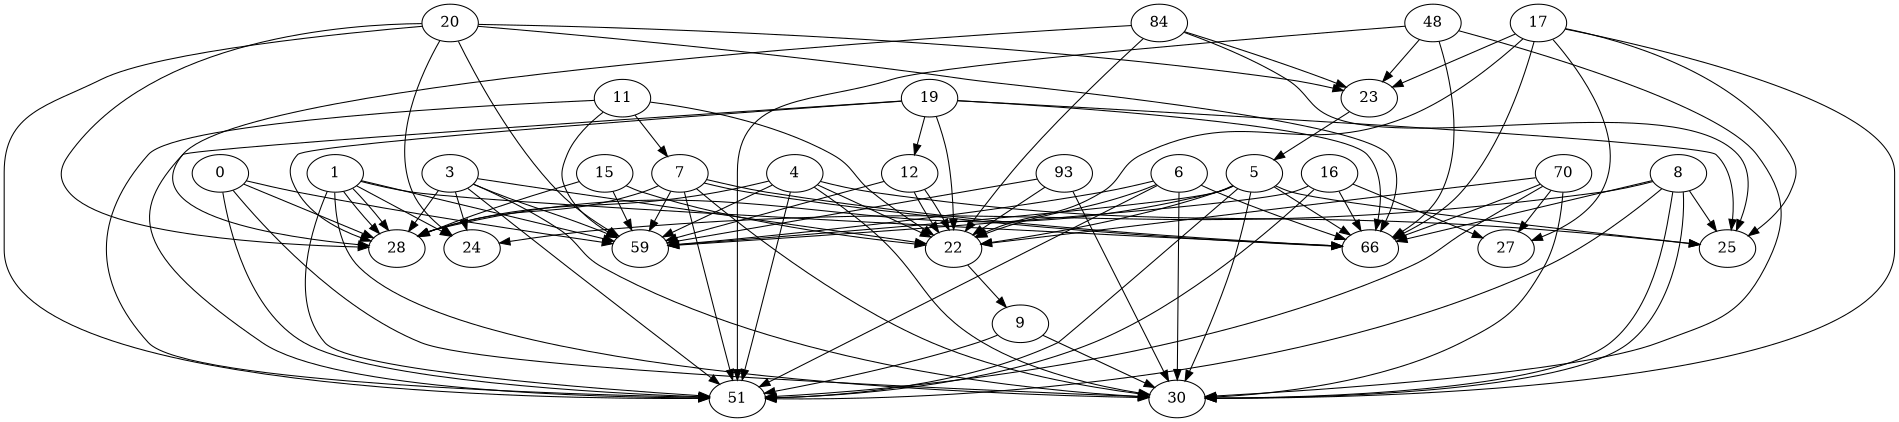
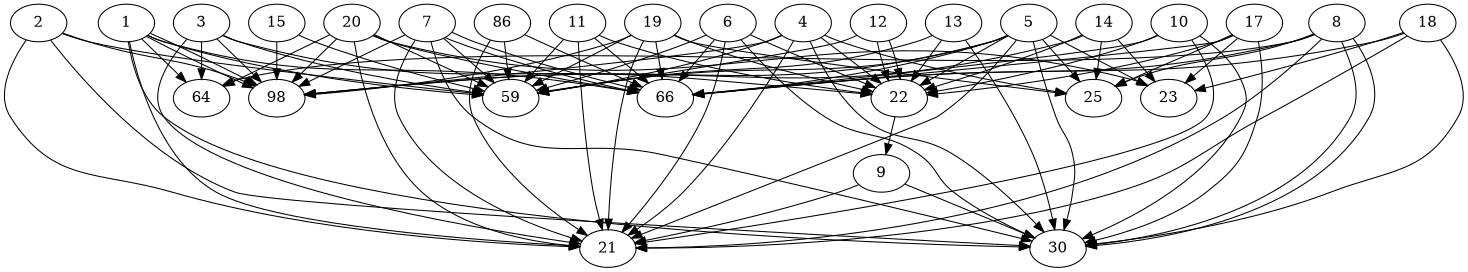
node "84": label "84" -> "14"
node "48": label "48" -> "18"
edge "19" -> "12": now "19" -> "59"
edge "11" -> "7": now "11" -> "66"
edge "23" -> "5": reversed
node "0": label "0" -> "2"
node "93": label "93" -> "13"
node "16": label "16" -> "86"
node "70": label "70" -> "10"
edge "15" -> "22": removed
node "28": label "28" -> "98"
node "24": label "24" -> "64"
node "27": removed
edge "3" -> "30": removed
node "51": label "51" -> "21"
